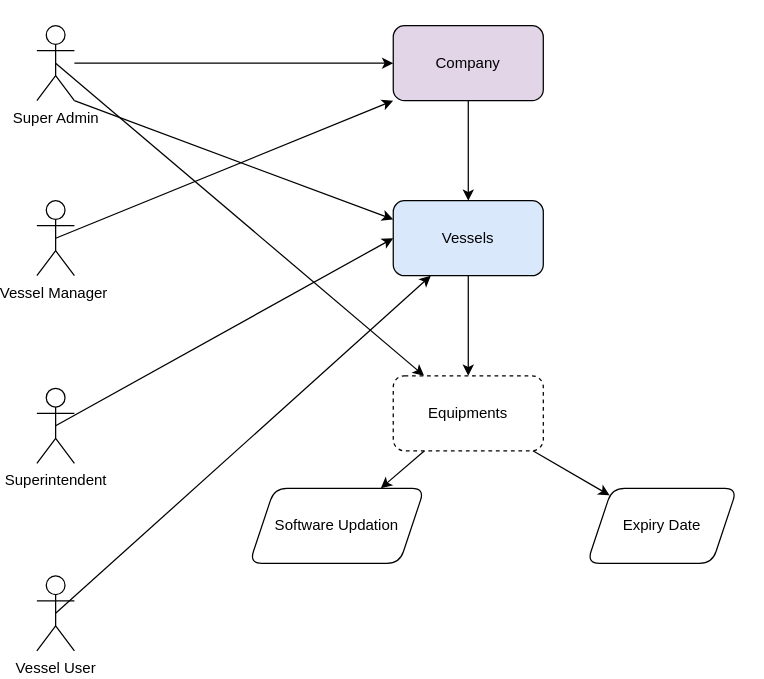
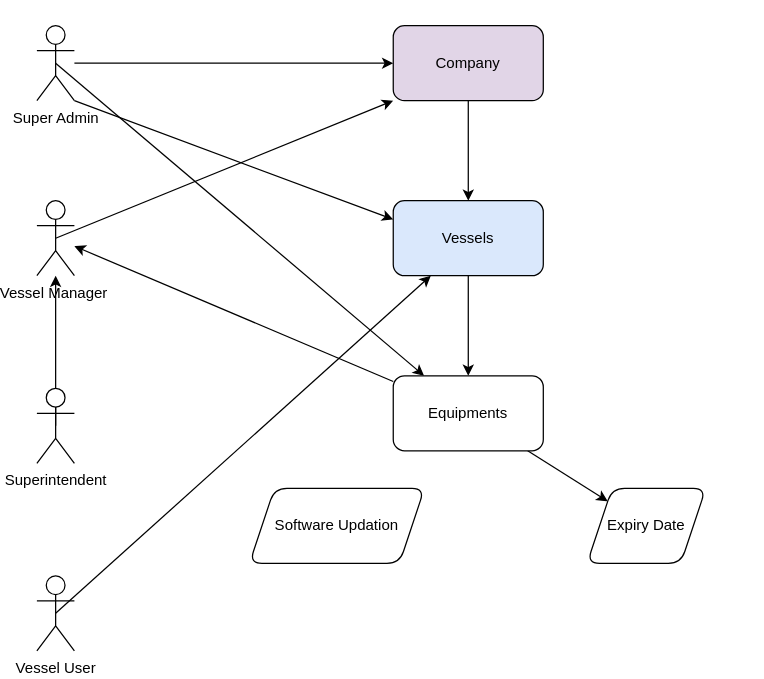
edge "Superintendent" -> "Vessels": now "Superintendent" -> "Vessel Manager"
node "Equipments": style dashed -> solid
edge "Equipments" -> "Software Updation": now "Equipments" -> "Vessel Manager"
node "Expiry Date": size 150x75 -> 119x75
